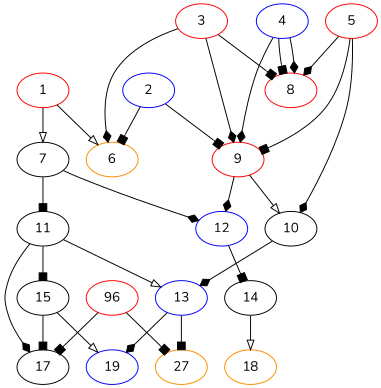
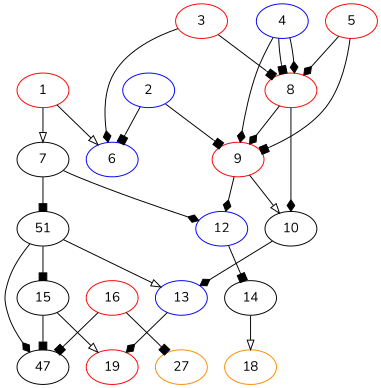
edge "3" -> "9": now "8" -> "9"
edge "5" -> "10": now "8" -> "10"
node "6": color darkorange -> blue
node "11": label "11" -> "51"
node "96": label "96" -> "16"
edge "13" -> "27": removed
node "17": label "17" -> "47"
node "19": color blue -> red
